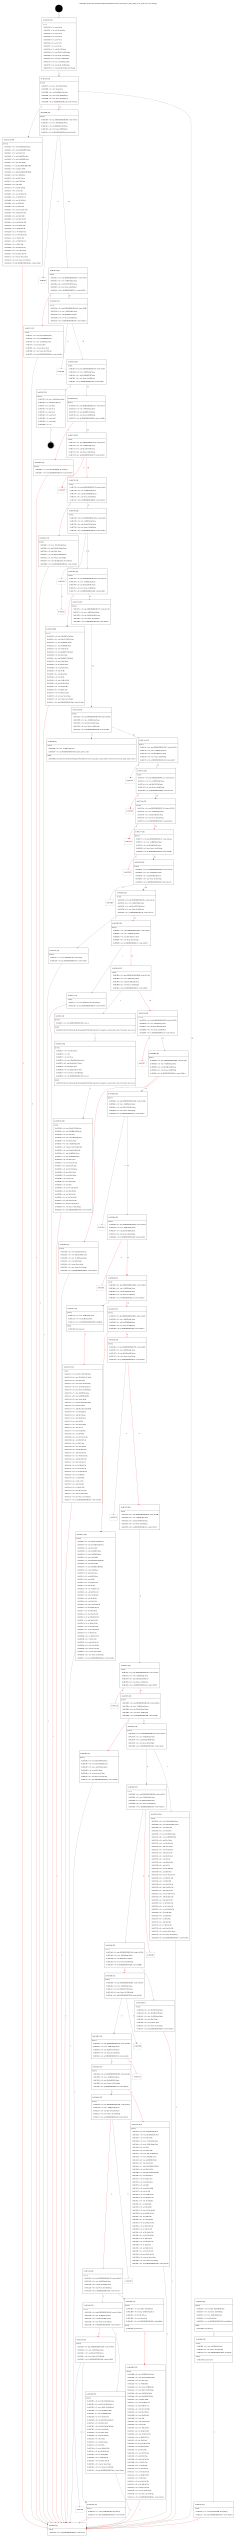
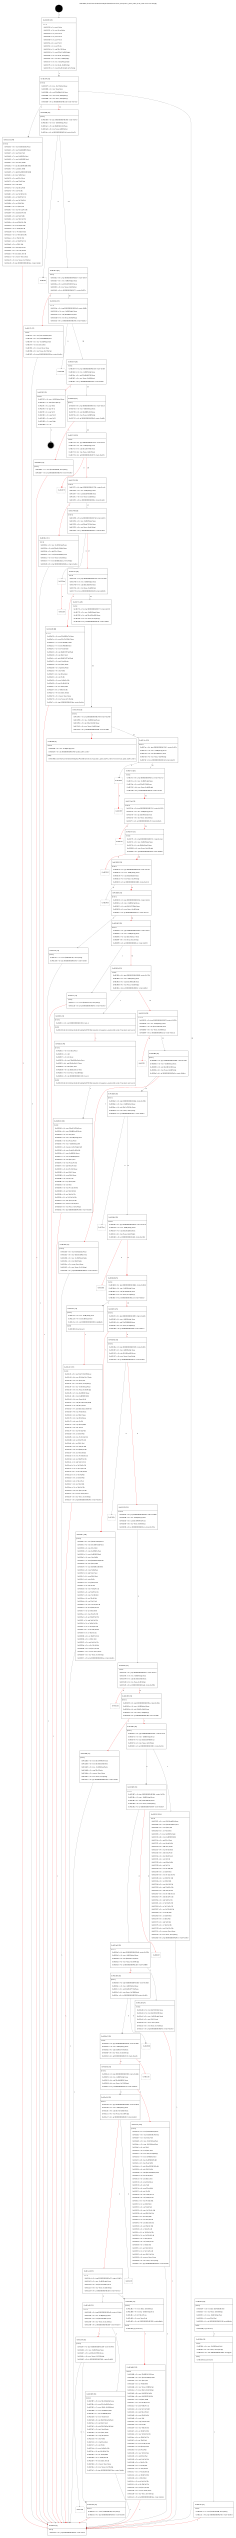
edge "0x4017c5 [25]" -> "0x4022f5": now "0x402144" -> "0x4022f5"
